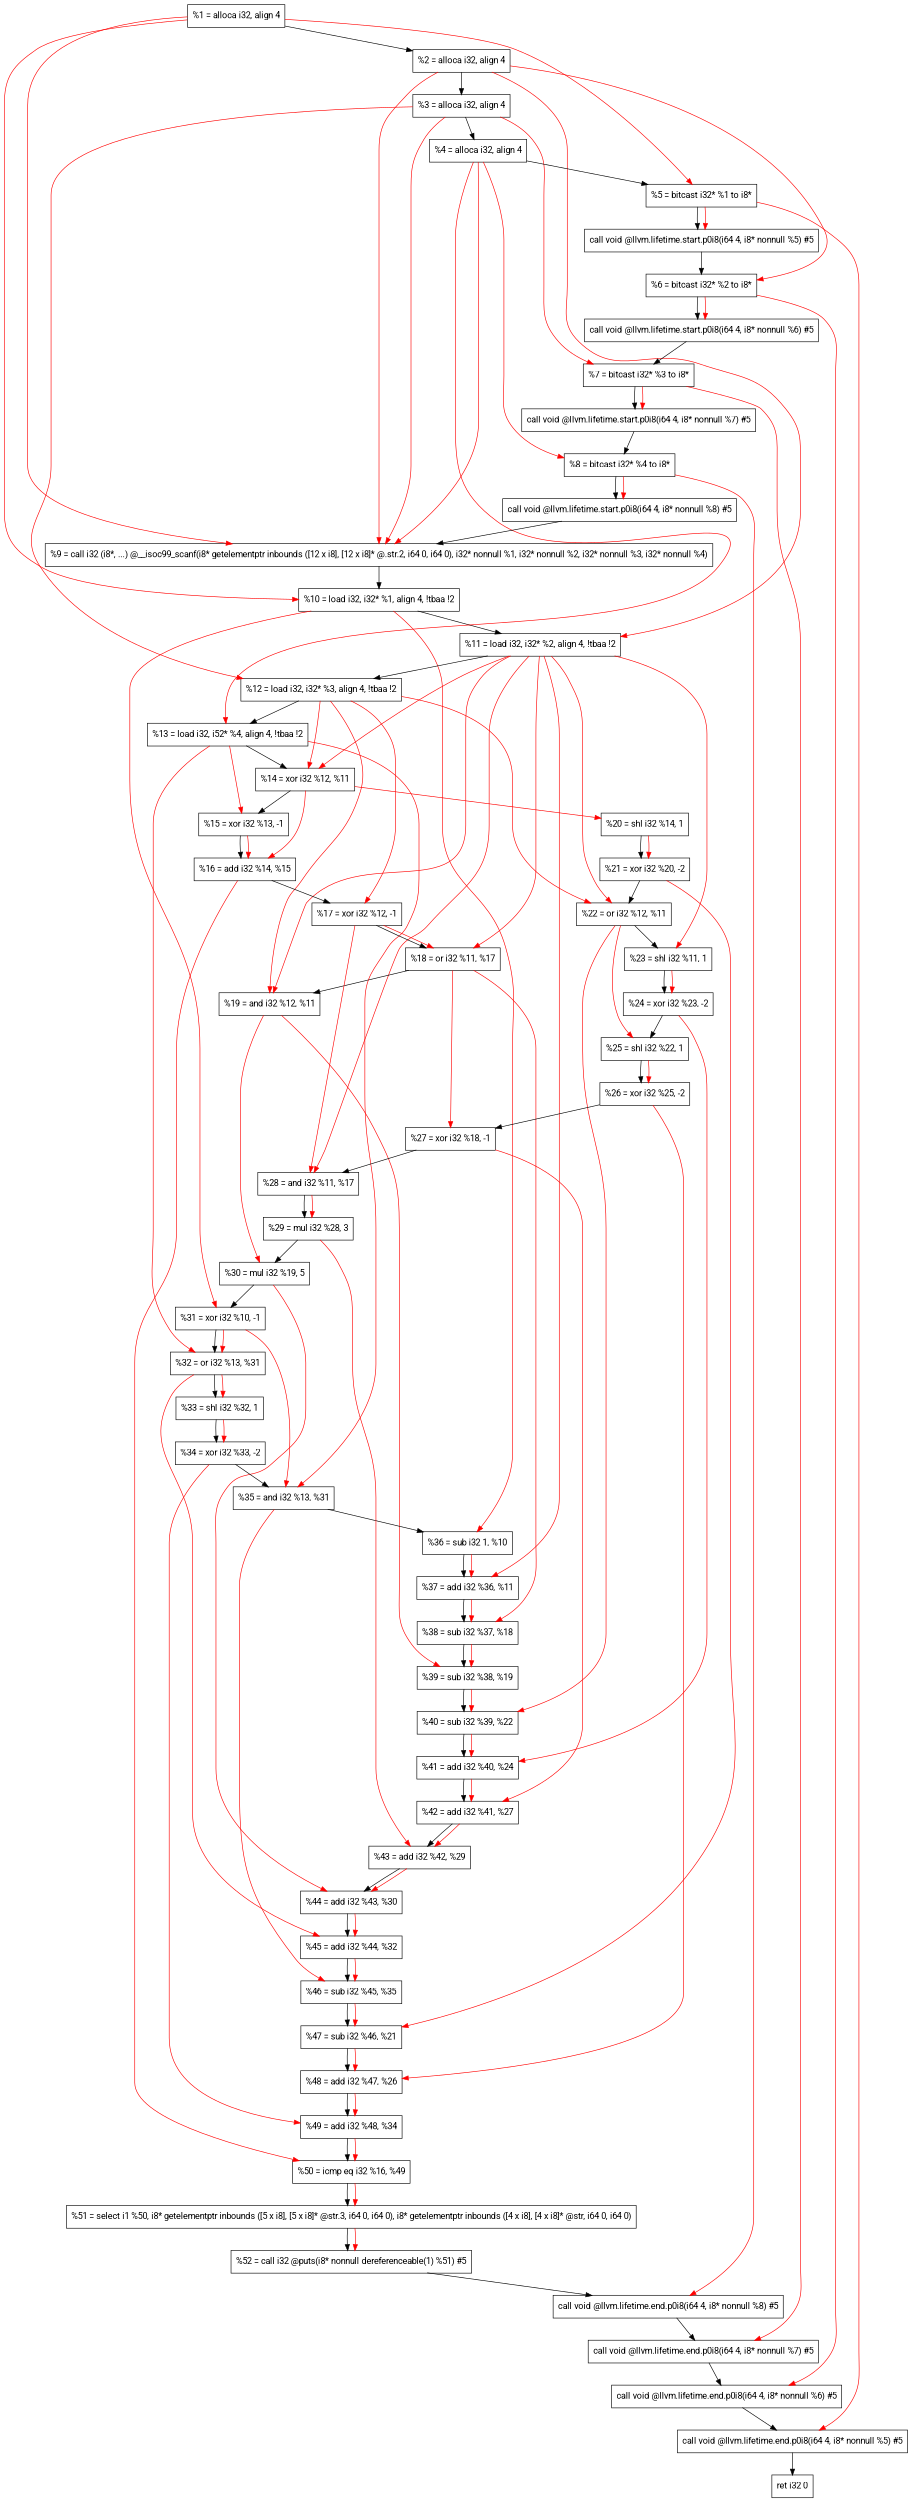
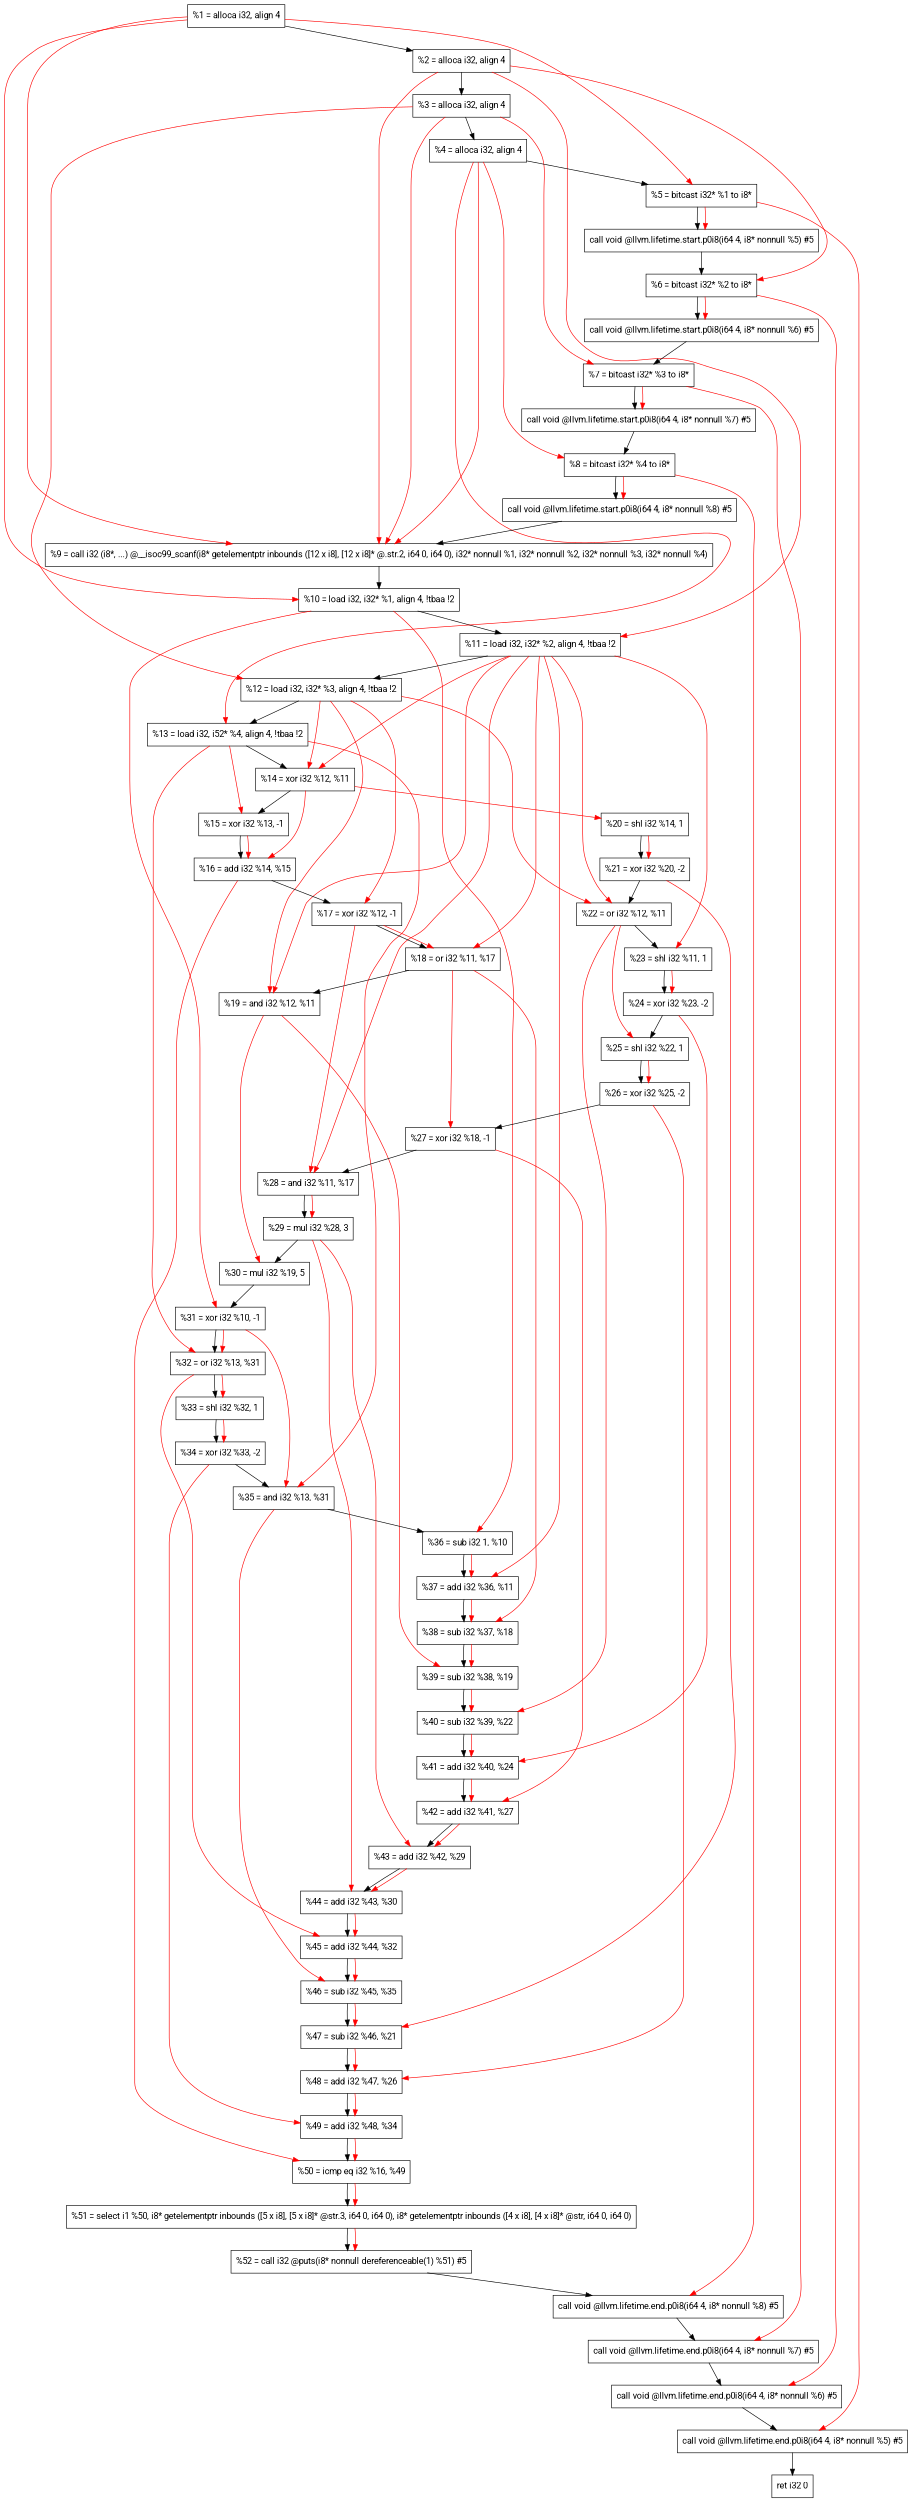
edge "%30 = mul i32 %19, 5" -> "%44 = add i32 %43, %30": now "%29 = mul i32 %28, 3" -> "%44 = add i32 %43, %30"
